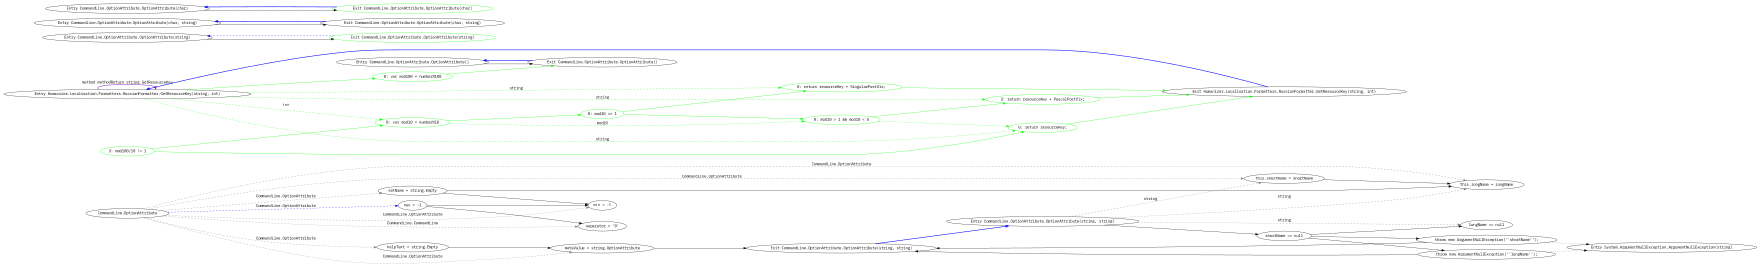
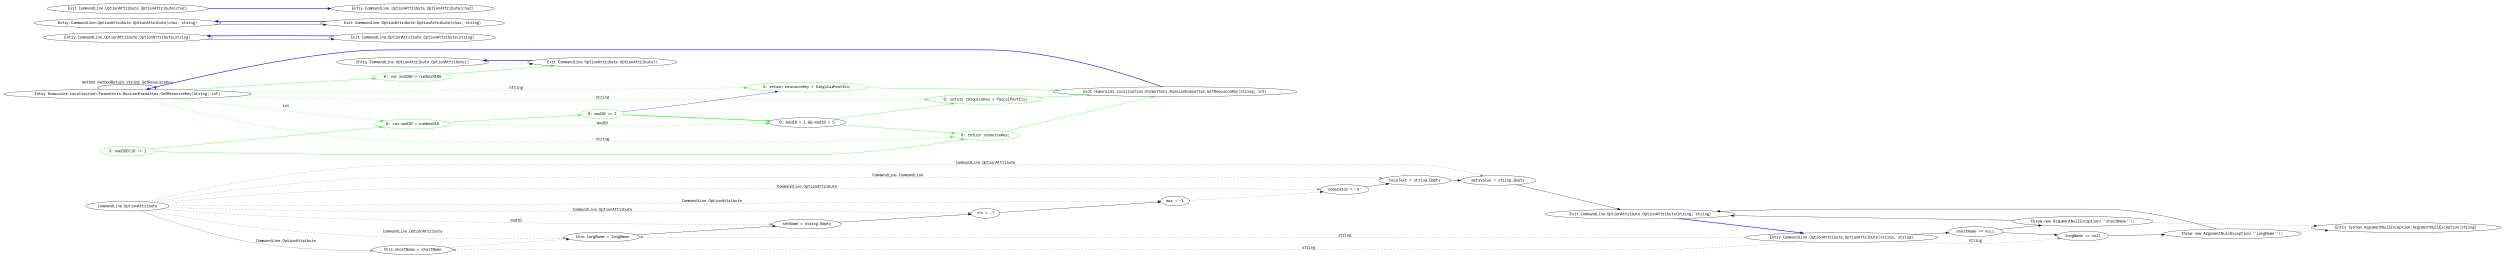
node "Exit CommandLine.OptionAttribute.OptionAttribute(char)": color green -> black
edge "Entry CommandLine.OptionAttribute.OptionAttribute(char)" -> "Exit CommandLine.OptionAttribute.OptionAttribute(char)": removed
edge "Exit CommandLine.OptionAttribute.OptionAttribute(string)" -> "Entry CommandLine.OptionAttribute.OptionAttribute(string)": style dashed -> bold
node "Exit CommandLine.OptionAttribute.OptionAttribute(string)": color green -> black
edge "Entry CommandLine.OptionAttribute.OptionAttribute()" -> "Exit CommandLine.OptionAttribute.OptionAttribute()": style solid -> dotted
edge "0: mod10 == 1" -> "0: return resourceKey + SingularPostfix;": color green -> blue
edge "0: mod10 == 1" -> "0: mod10 > 1 && mod10 < 5": style solid -> bold
node "0: mod10 > 1 && mod10 < 5": color green -> black
edge "0: mod10 > 1 && mod10 < 5" -> "0: return resourceKey;": style dashed -> solid
edge "CommandLine.OptionAttribute" -> "this.shortName = shortName": style dashed -> solid
edge "this.shortName = shortName" -> "this.longName = longName": style solid -> dotted
edge "separator = '0'" -> "helpText = string.Empty": added
edge "setName = string.Empty" -> "this.longName = longName": reversed
edge "CommandLine.OptionAttribute" -> "setName = string.Empty": label "CommandLine.OptionAttribute" -> "mod10"
edge "max = -1" -> "min = -1": reversed
edge "CommandLine.OptionAttribute" -> "max = -1": color blue -> darkseagreen4
edge "max = -1" -> "separator = '0'": style solid -> dotted
edge "CommandLine.OptionAttribute" -> "separator = '0'": label "CommandLine.CommandLine" -> "CommandLine.OptionAttribute"
edge "CommandLine.OptionAttribute" -> "helpText = string.Empty": label "CommandLine.OptionAttribute" -> "CommandLine.CommandLine"
edge "shortName == null" -> "throw new ArgumentNullException(''longName'');": now "longName == null" -> "throw new ArgumentNullException(''longName'');"
node "metaValue = string.OptionAttribute": label "metaValue = string.OptionAttribute" -> "metaValue = string.Empty"
